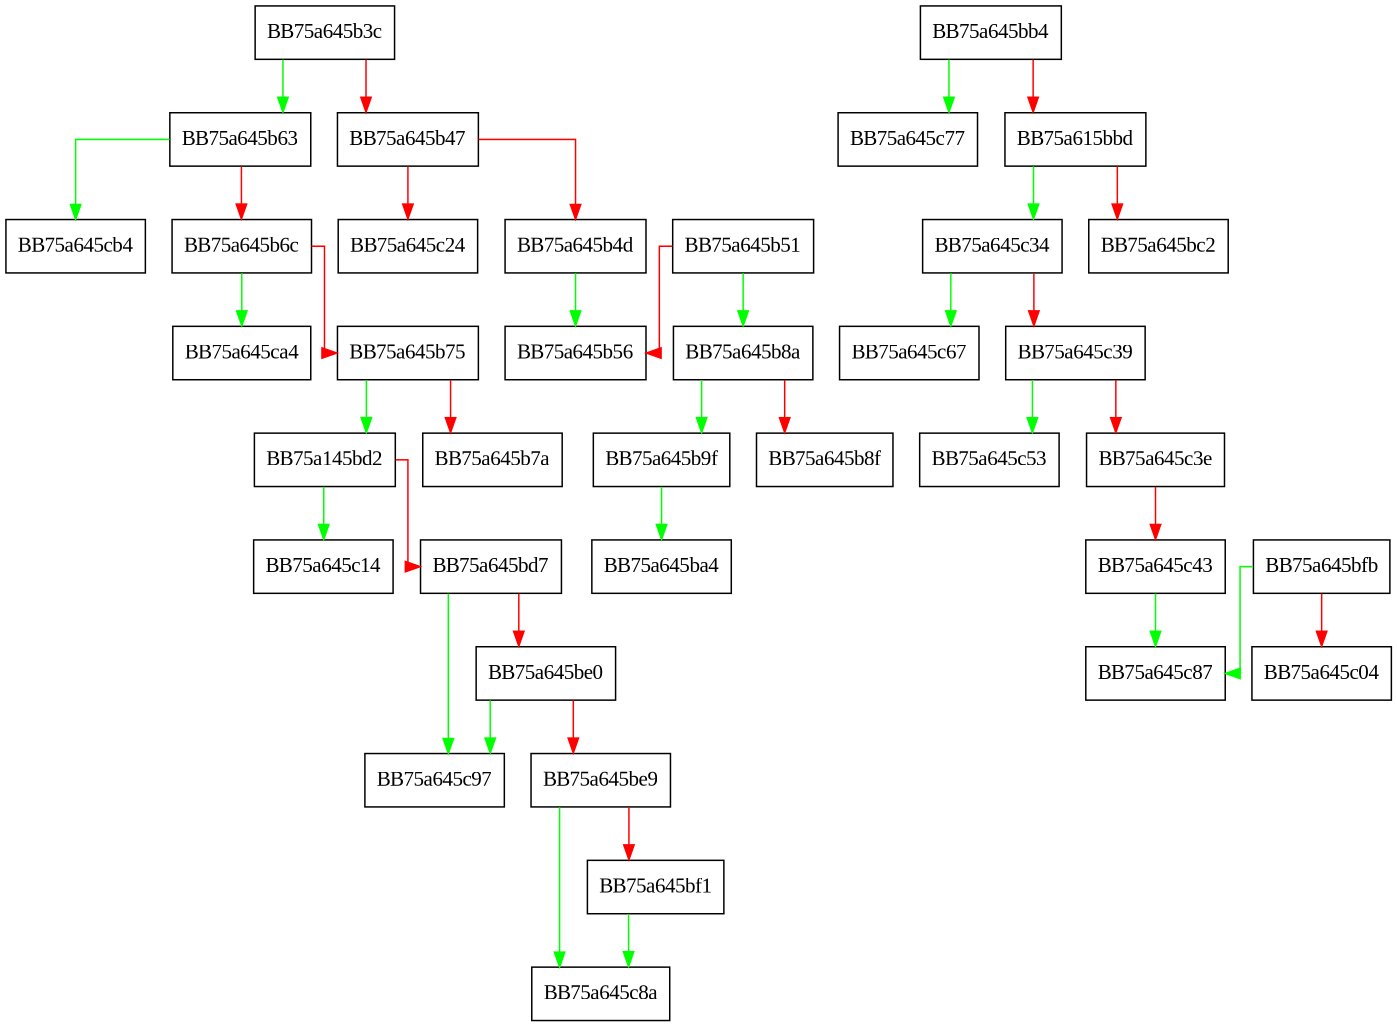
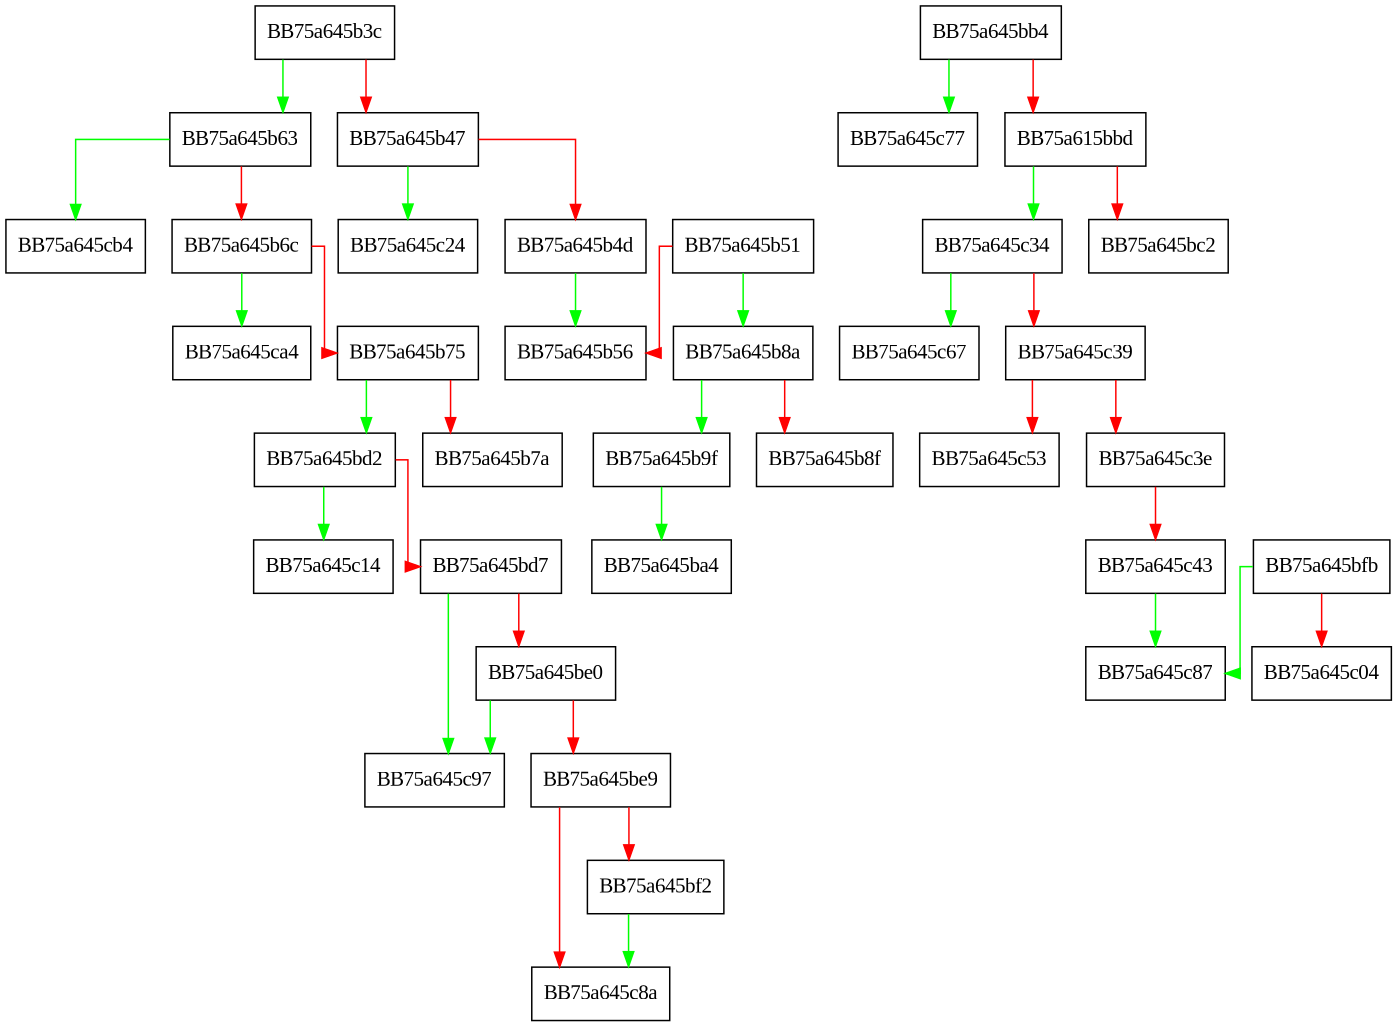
edge "BB75a645b47" -> "BB75a645c24": color red -> green
edge "BB75a645c39" -> "BB75a645c53": color green -> red
node "BB75a145bd2": label "BB75a145bd2" -> "BB75a645bd2"
edge "BB75a645be9" -> "BB75a645c8a": color green -> red
node "BB75a645bf1": label "BB75a645bf1" -> "BB75a645bf2"
